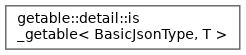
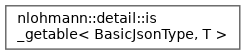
node "getable::detail::is _getable< BasicJsonType, T >": label "getable::detail::is _getable< BasicJsonType, T >" -> "nlohmann::detail::is _getable< BasicJsonType, T >"
